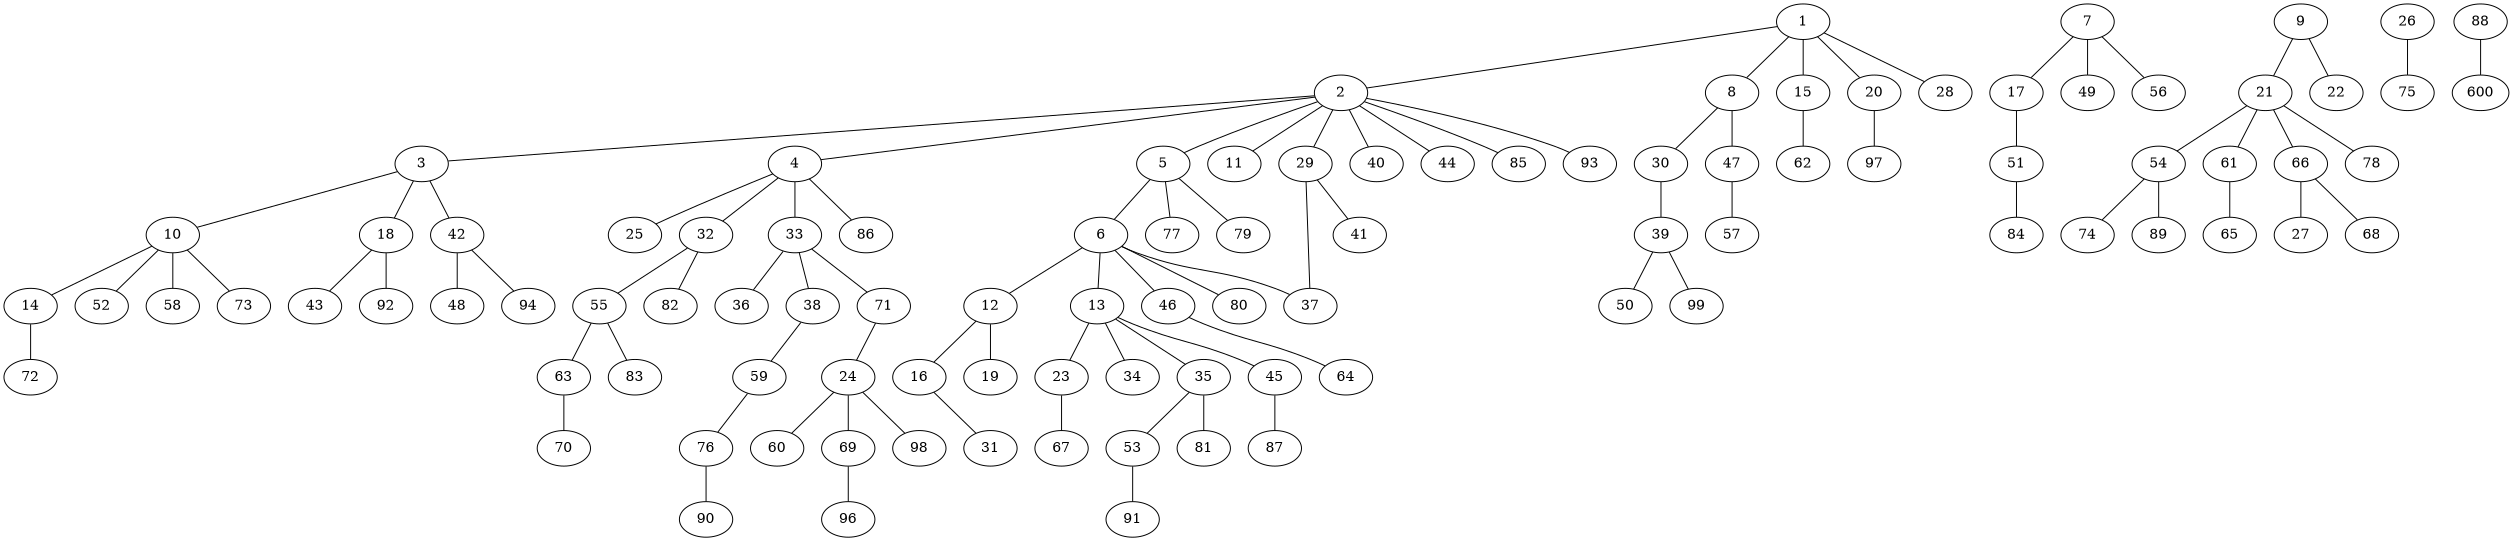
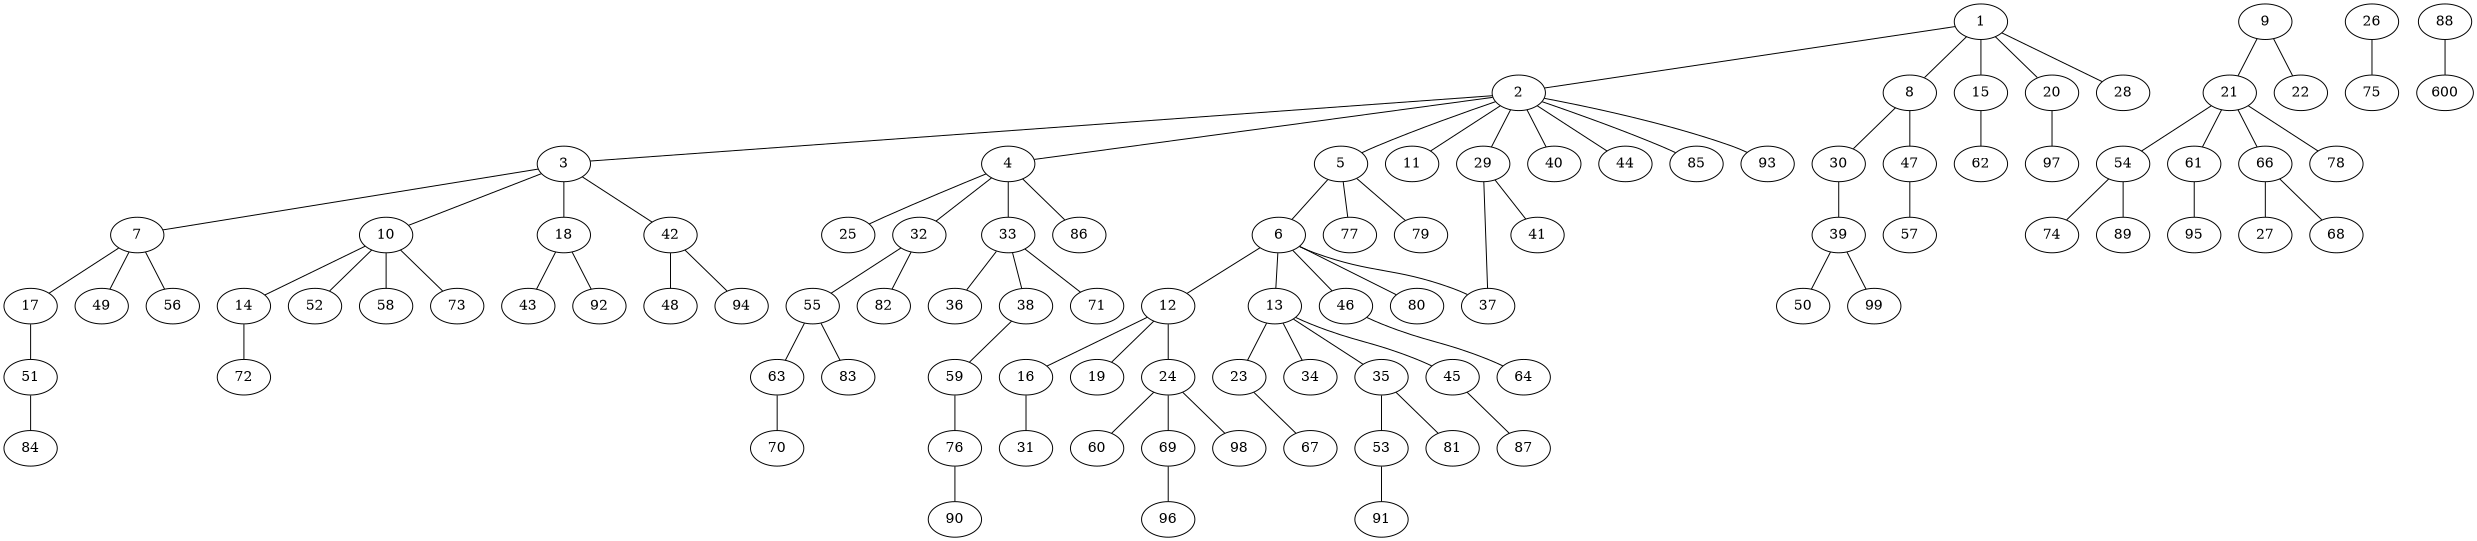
edge "3" -- "7": added
node "65": label "65" -> "95"
edge "71" -- "24": now "12" -- "24"
